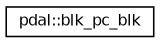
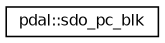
node "pdal::blk_pc_blk": label "pdal::blk_pc_blk" -> "pdal::sdo_pc_blk"
